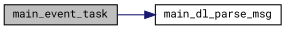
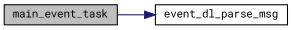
node "main_dl_parse_msg": label "main_dl_parse_msg" -> "event_dl_parse_msg"
